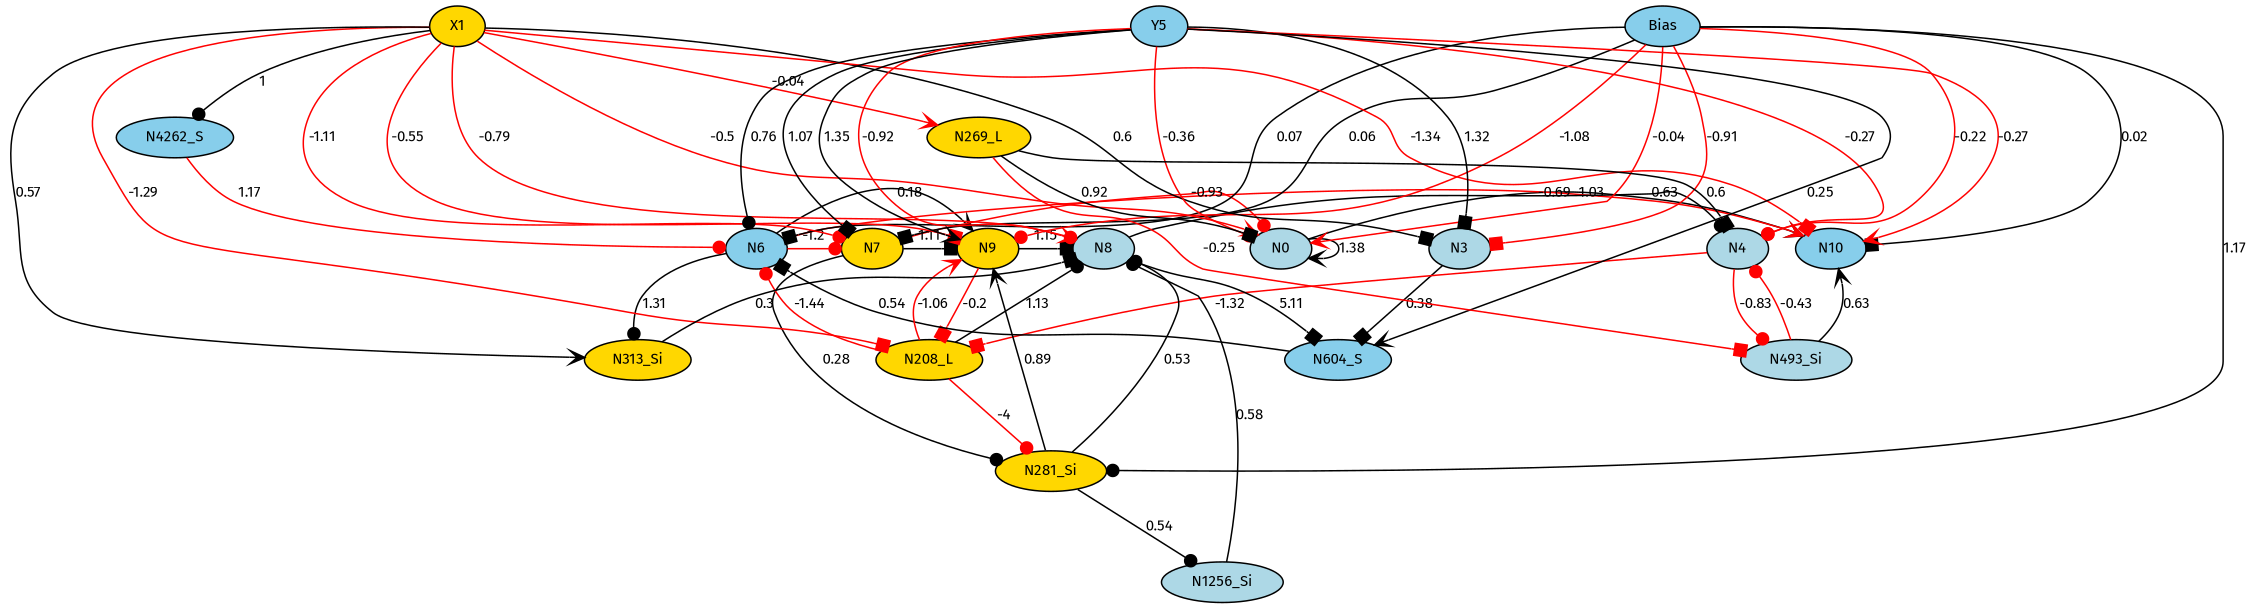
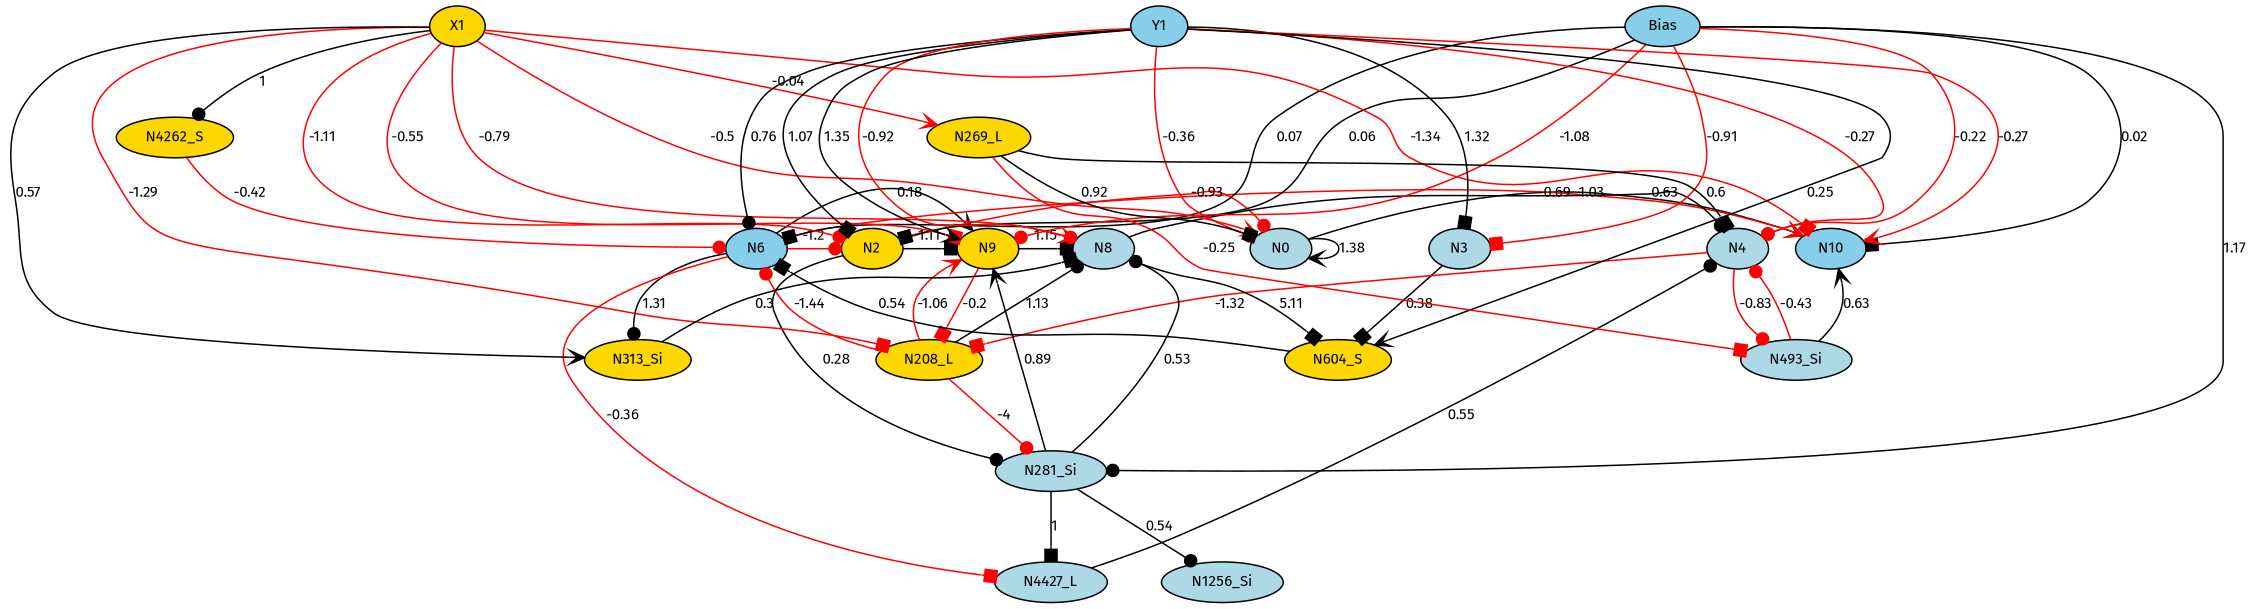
node "Y5": label "Y5" -> "Y1"
edge "X1" -> "N3": removed, label "0.6"
node "N4262_S": fillcolor skyblue -> gold
edge "N4262_S" -> "N6": label "1.17" -> "-0.42"
edge "Bias" -> "N0": removed, label "-0.04"
node "N7": label "N7" -> "N2"
node "N604_S": fillcolor skyblue -> gold
edge "N1256_Si" -> "N8": removed, label "0.58"
node "N281_Si": fillcolor gold -> lightblue
node "N4427_L": added
